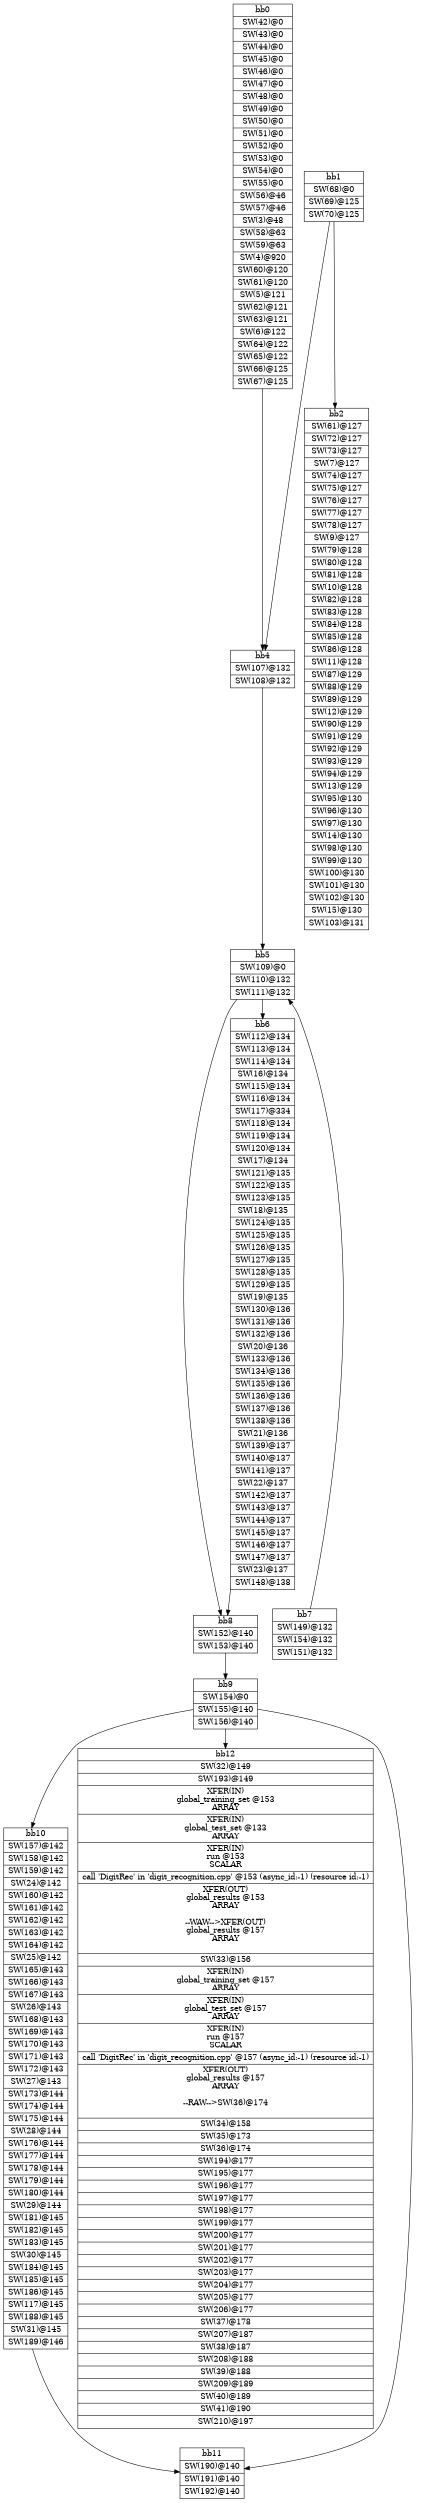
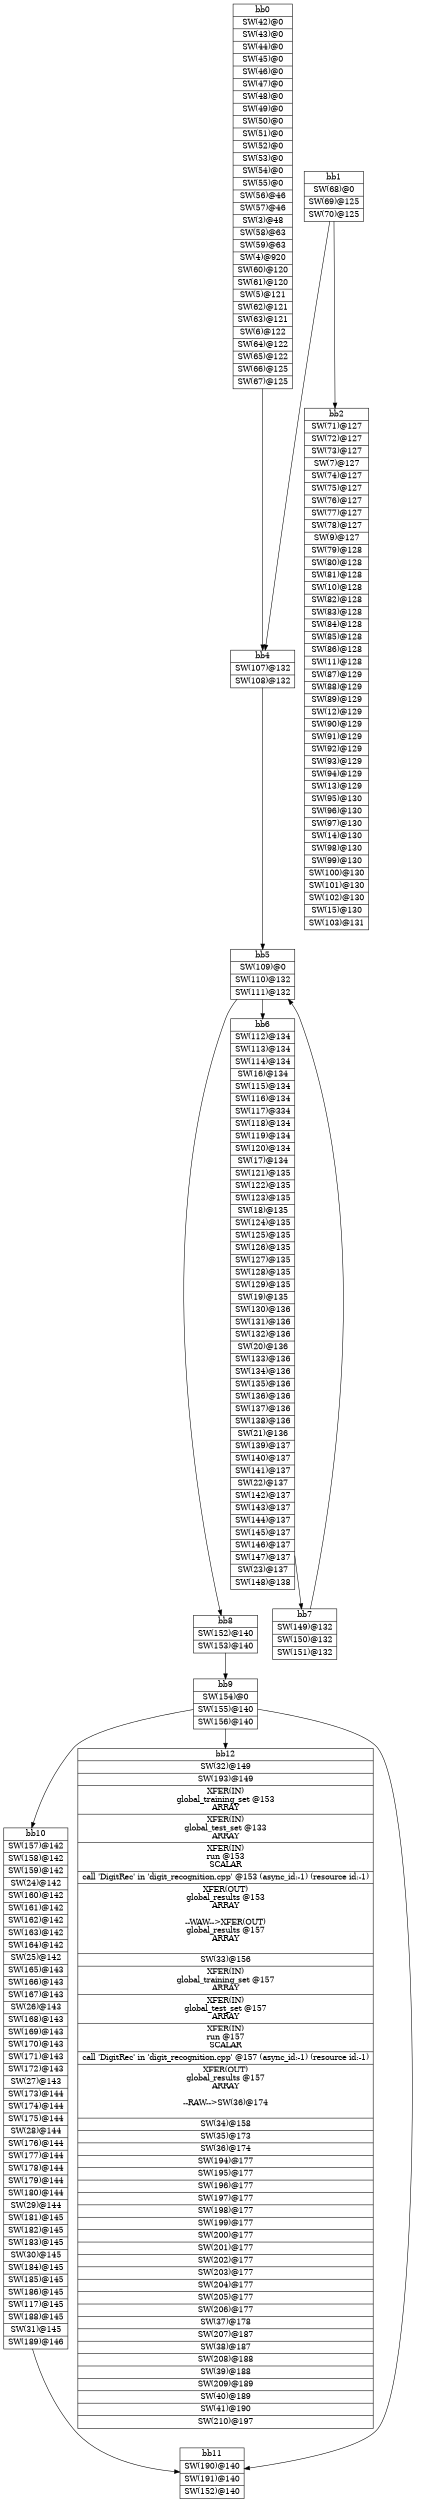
node "bb2": text "SW(61)@127" -> "SW(71)@127"
edge "bb6" -> "bb8": now "bb6" -> "bb7"
node "bb7": text "SW(154)@132" -> "SW(150)@132"
node "bb11": text "SW(192)@140" -> "SW(152)@140"
